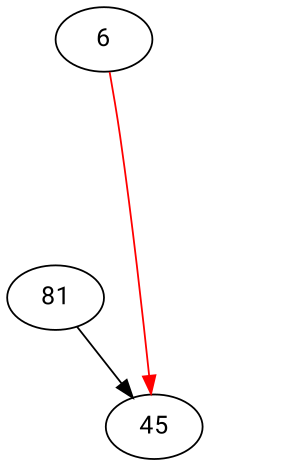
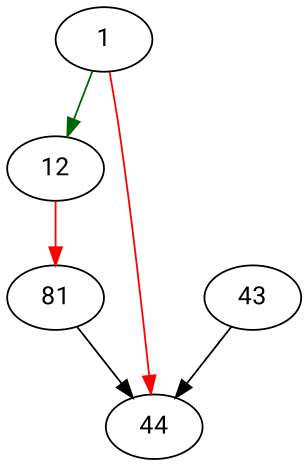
node "6": label "6" -> "1"
node "12": added
node "43": added
node "45": label "45" -> "44"
